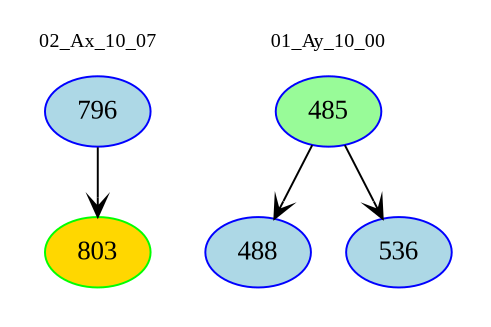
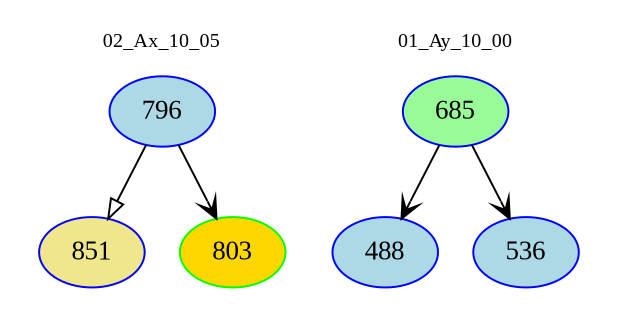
cluster "02_Ax_10_07": label "02_Ax_10_07" -> "02_Ax_10_05"
node "485": label "485" -> "685"
node "851": added
